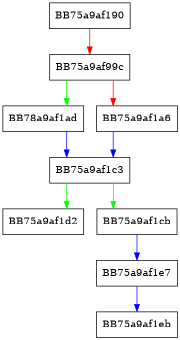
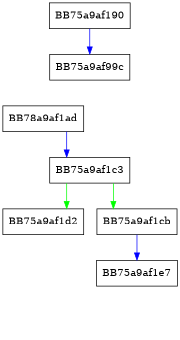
edge "BB75a9af190" -> "BB75a9af99c": color red -> blue
edge "BB75a9af99c" -> "BB78a9af1ad": removed
node "BB75a9af1a6": removed
node "BB75a9af1eb": removed
